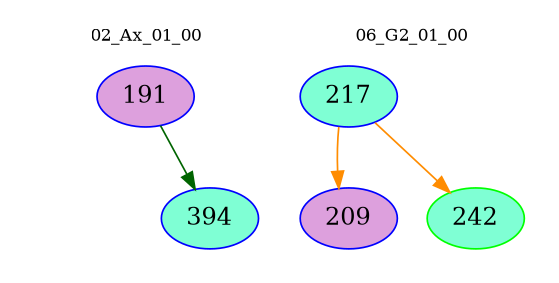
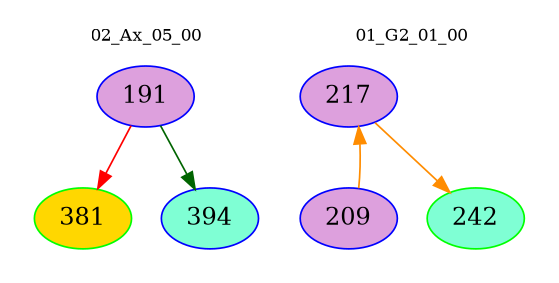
cluster "02_Ax_01_00": label "02_Ax_01_00" -> "02_Ax_05_00"
cluster "06_G2_01_00": label "06_G2_01_00" -> "01_G2_01_00"
node "217": fillcolor aquamarine -> plum
edge "217" -> "209": reversed
node "381": added
